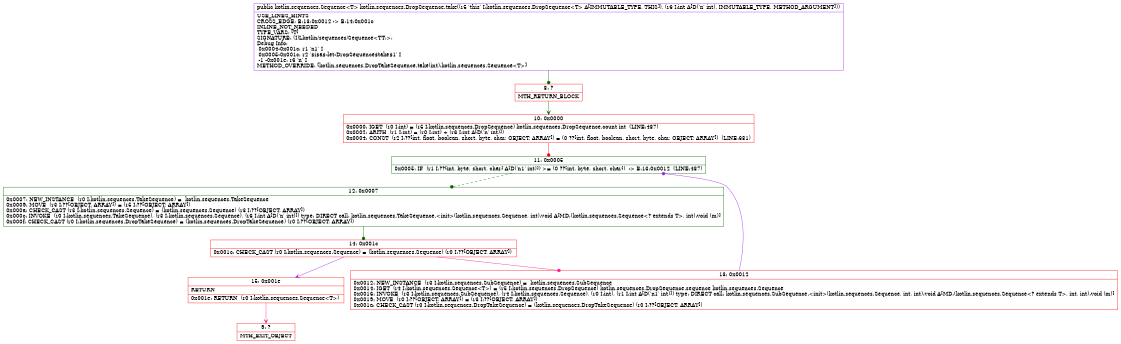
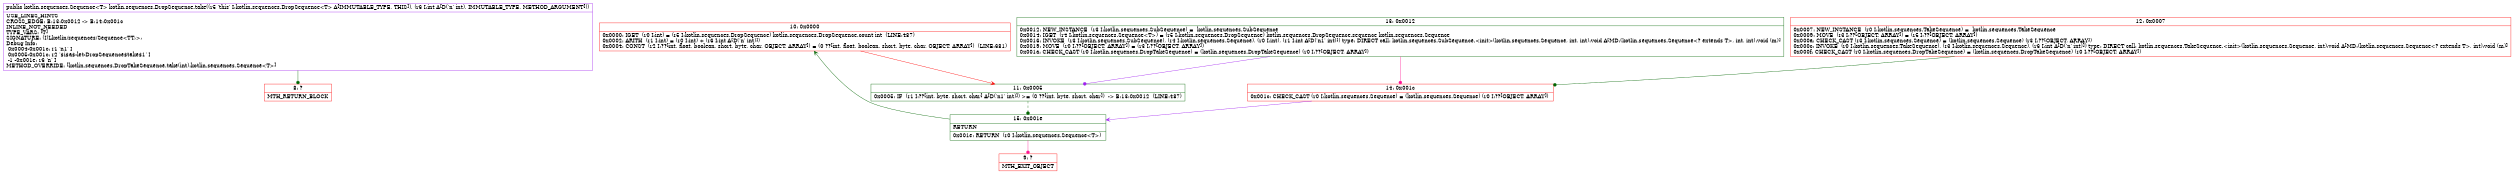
edge "8: ?" -> "10: 0x0000": now "15: 0x001e" -> "10: 0x0000"
edge "10: 0x0000" -> "11: 0x0005": arrowhead dot -> vee
edge "11: 0x0005" -> "12: 0x0007": now "11: 0x0005" -> "15: 0x001e"
node "12: 0x0007": color darkgreen -> red
edge "14: 0x001c" -> "13: 0x0012": reversed
node "15: 0x001e": color red -> darkgreen
node "13: 0x0012": color red -> darkgreen
edge "15: 0x001e" -> "9: ?": arrowhead vee -> dot
